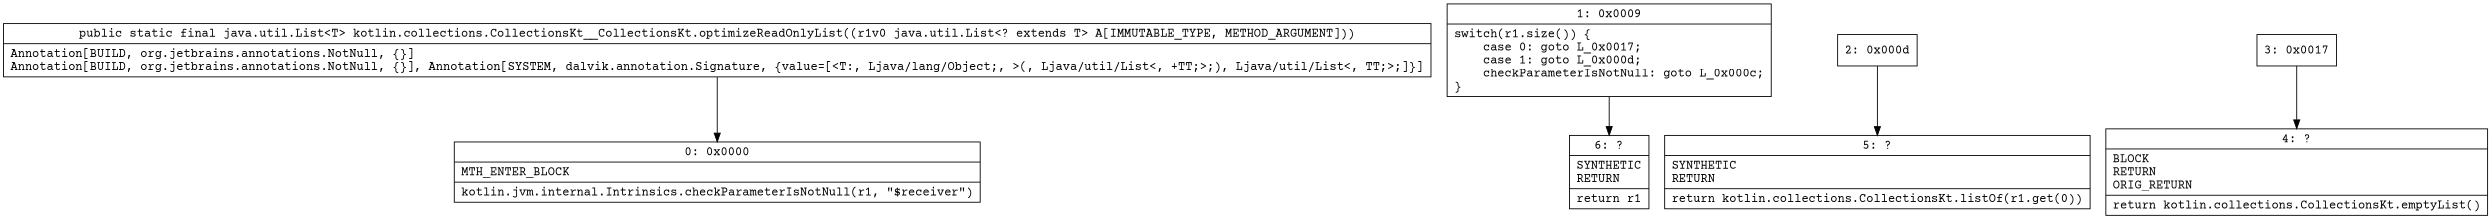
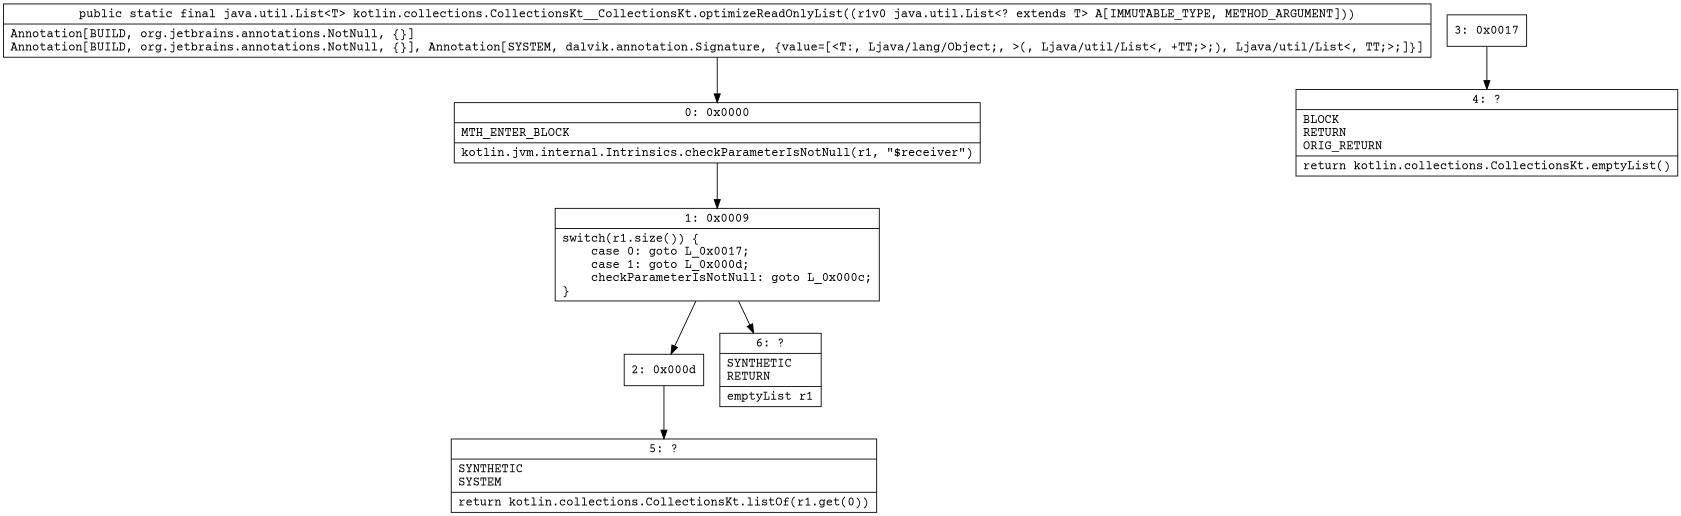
node "5: ?": text "RETURN" -> "SYSTEM"
edge "0: 0x0000" -> "1: 0x0009": added
node "6: ?": text "return r1" -> "emptyList r1"
edge "1: 0x0009" -> "2: 0x000d": added
